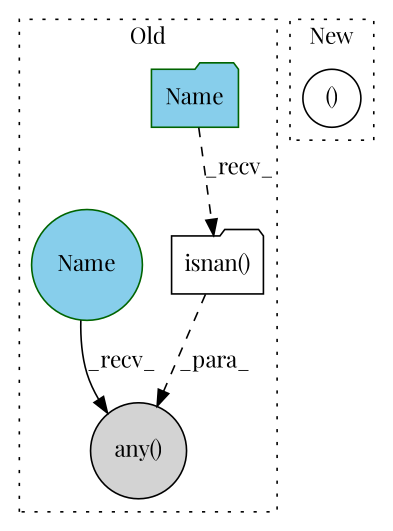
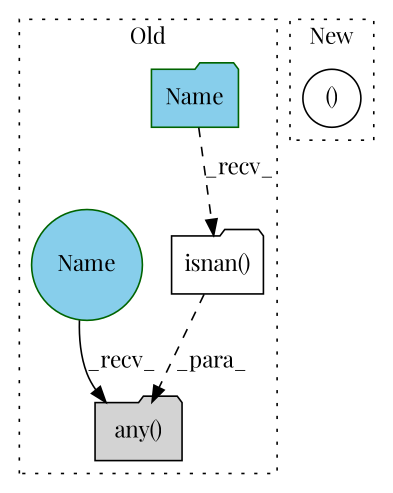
node "any()": shape circle -> folder
